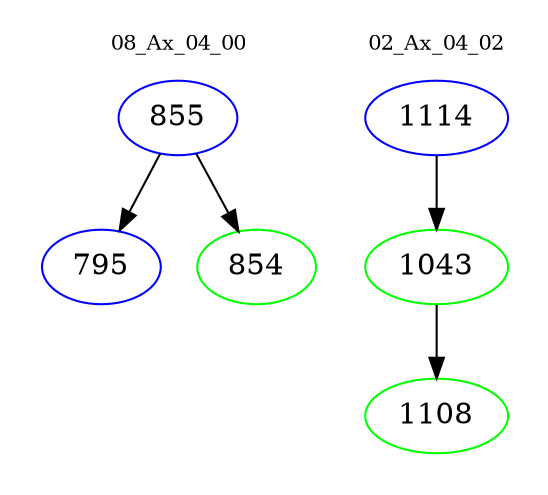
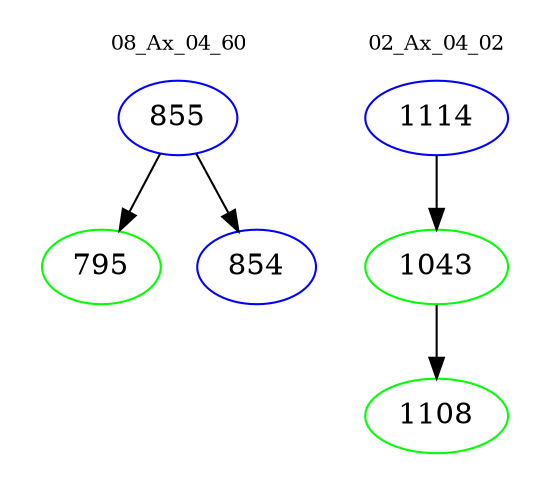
cluster "08_Ax_04_00": label "08_Ax_04_00" -> "08_Ax_04_60"
node "795": color blue -> green
node "854": color green -> blue
